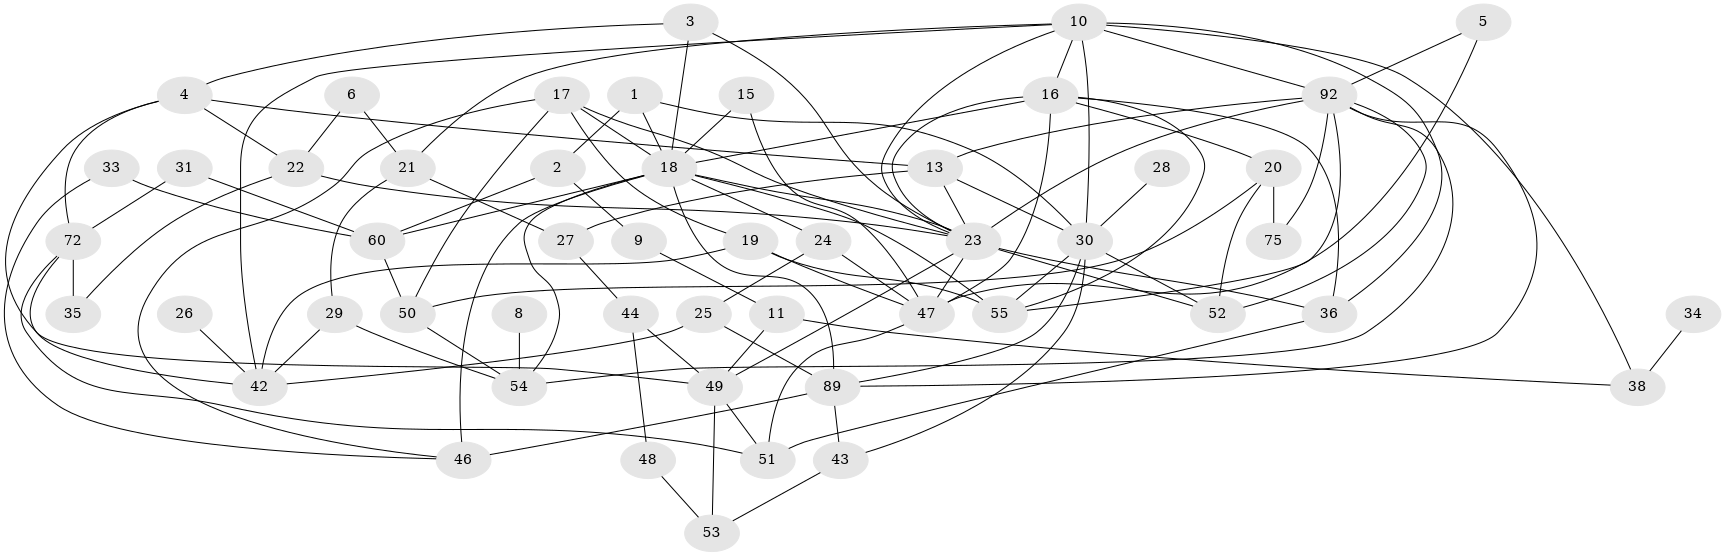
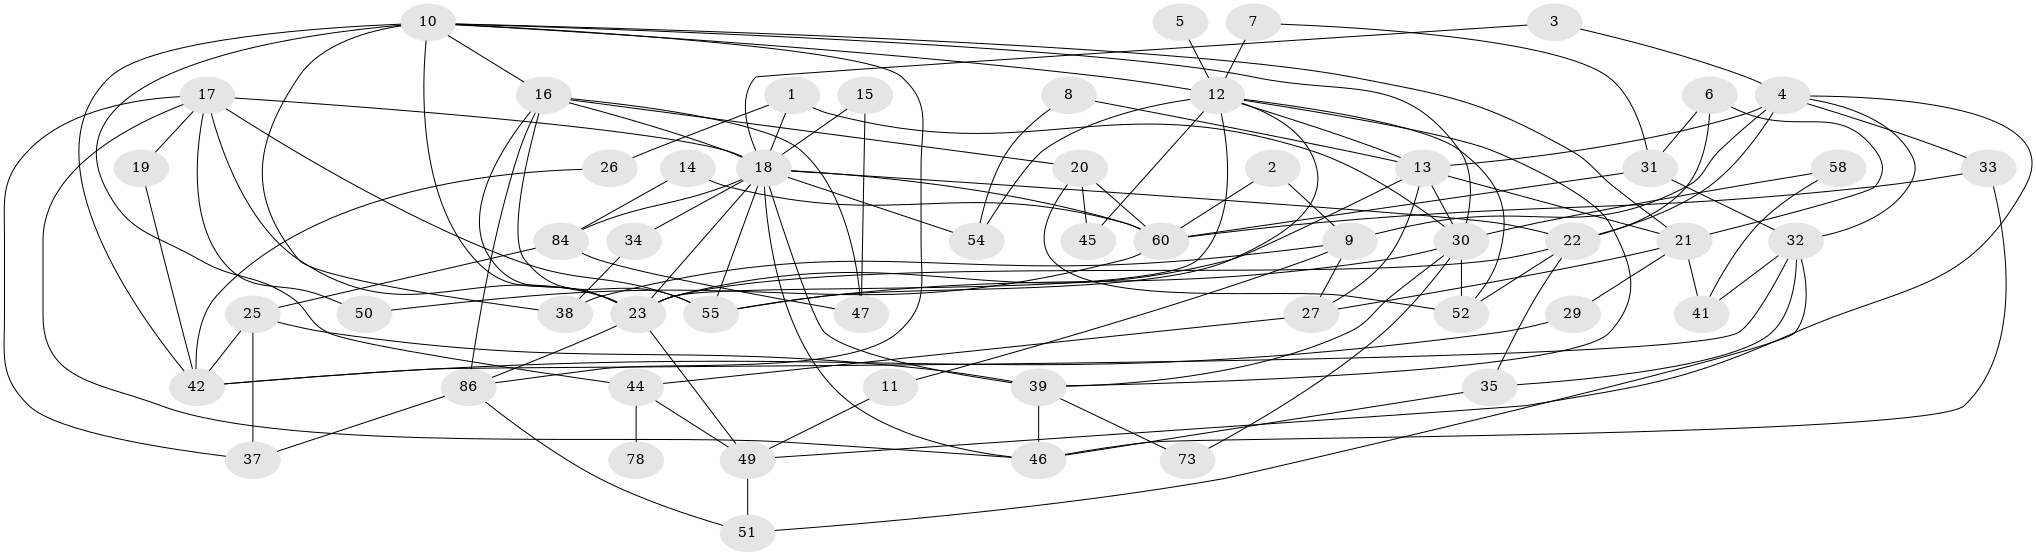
node "7": added
node "92": label "92" -> "12"
edge "8" -- "13": added
edge "1" -- "2": now "1" -- "26"
edge "4" -- "33": added
edge "6" -- "31": added
edge "3" -- "23": removed
node "14": added
node "28": label "28" -> "58"
edge "18" -- "22": added
edge "13" -- "21": added
edge "18" -- "34": added
edge "4" -- "9": added
node "72": label "72" -> "32"
node "24": label "24" -> "84"
node "75": label "75" -> "45"
edge "10" -- "44": added
edge "23" -- "47": removed
edge "19" -- "55": now "17" -- "55"
edge "23" -- "52": now "22" -- "52"
edge "9" -- "27": added
edge "19" -- "47": removed
edge "5" -- "47": removed
edge "20" -- "50": now "20" -- "60"
node "36": label "36" -> "86"
node "41": added
edge "29" -- "54": removed
edge "50" -- "54": removed
edge "47" -- "51": removed
edge "11" -- "38": now "9" -- "38"
node "89": label "89" -> "39"
edge "35" -- "46": added
node "37": added
node "48": label "48" -> "78"
node "43": label "43" -> "73"
node "53": removed
